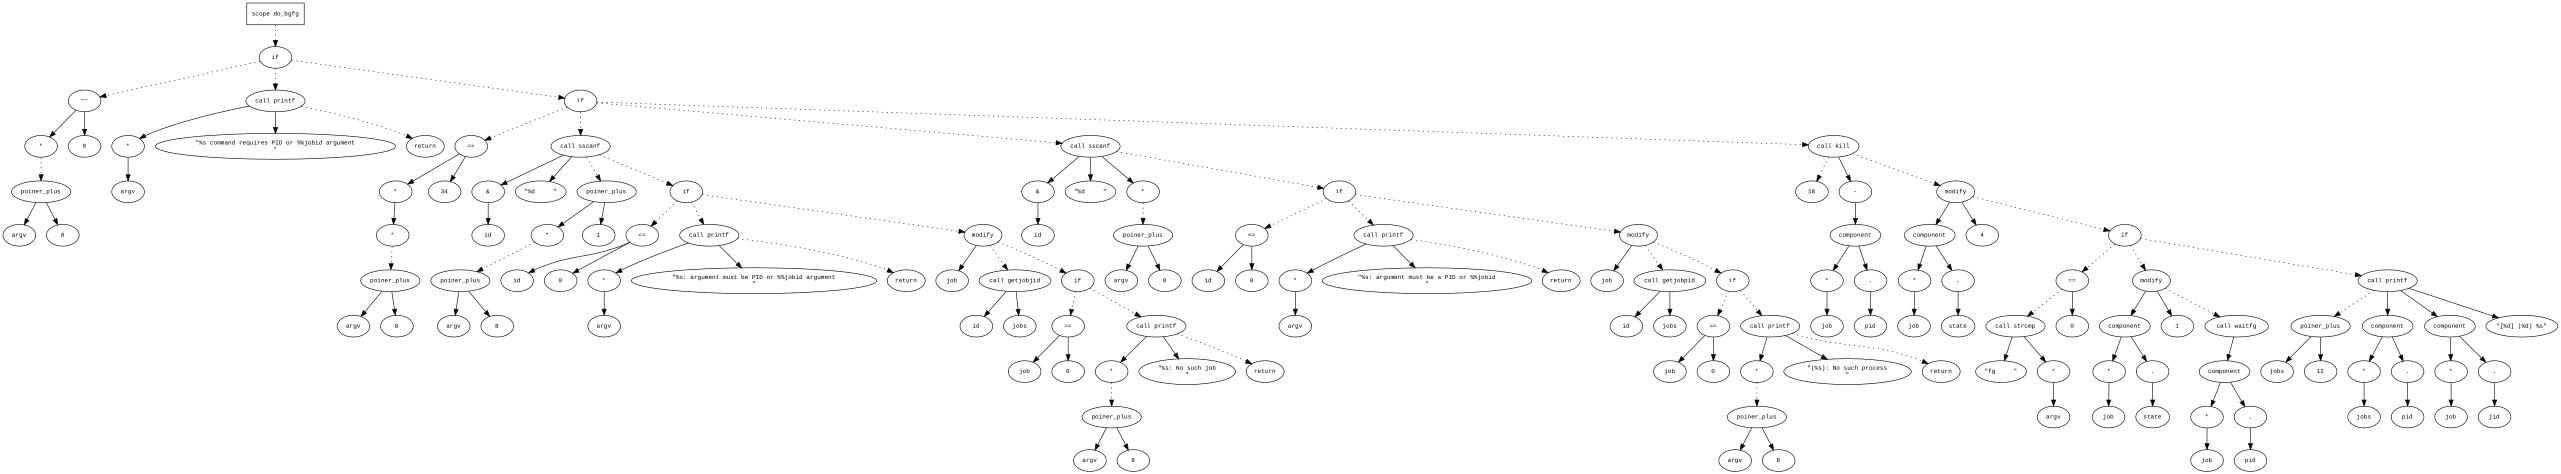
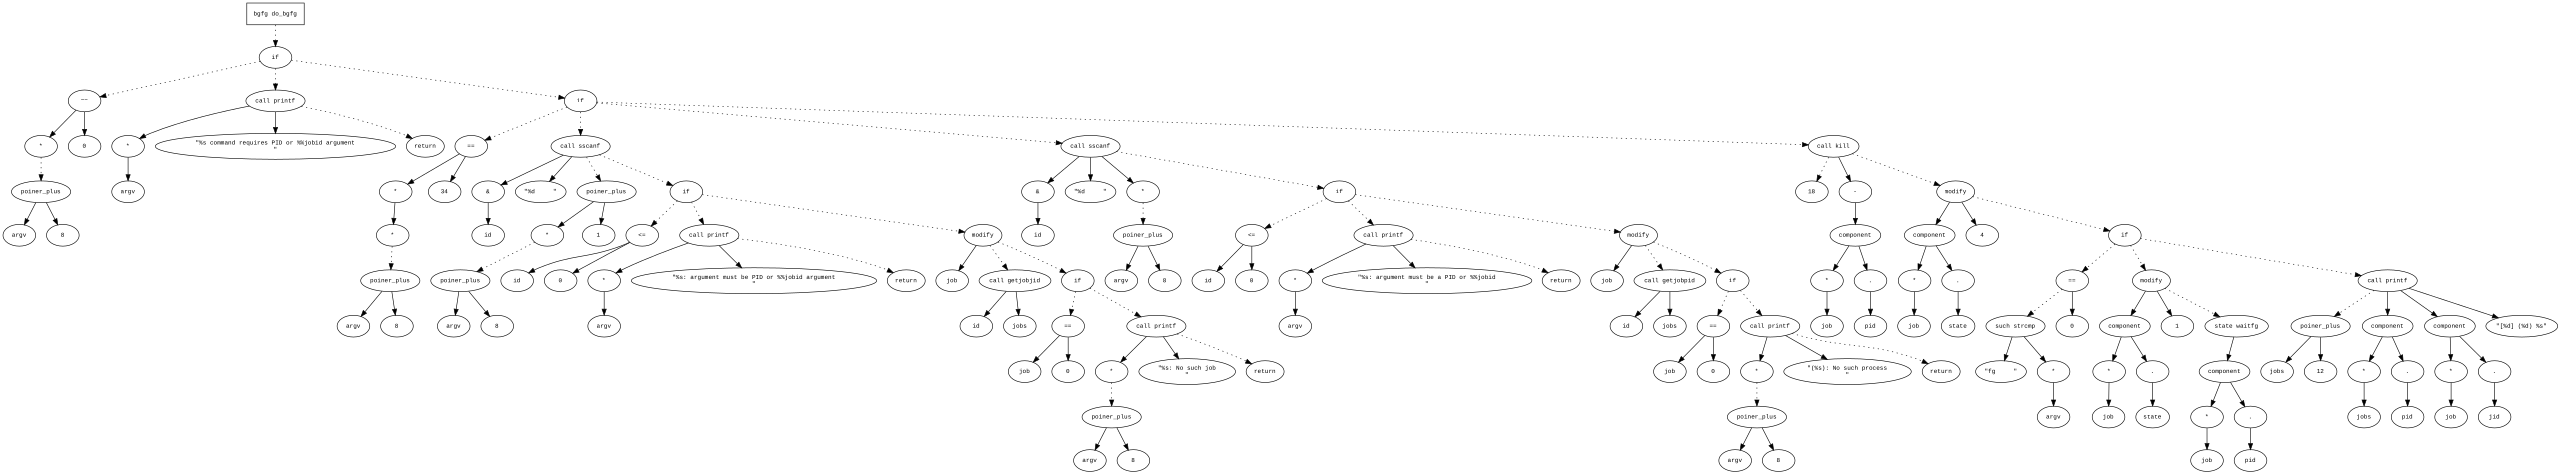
node "scope do_bgfg": label "scope do_bgfg" -> "bgfg do_bgfg"
node "call strcmp": label "call strcmp" -> "such strcmp"
node "call waitfg": label "call waitfg" -> "state waitfg"
